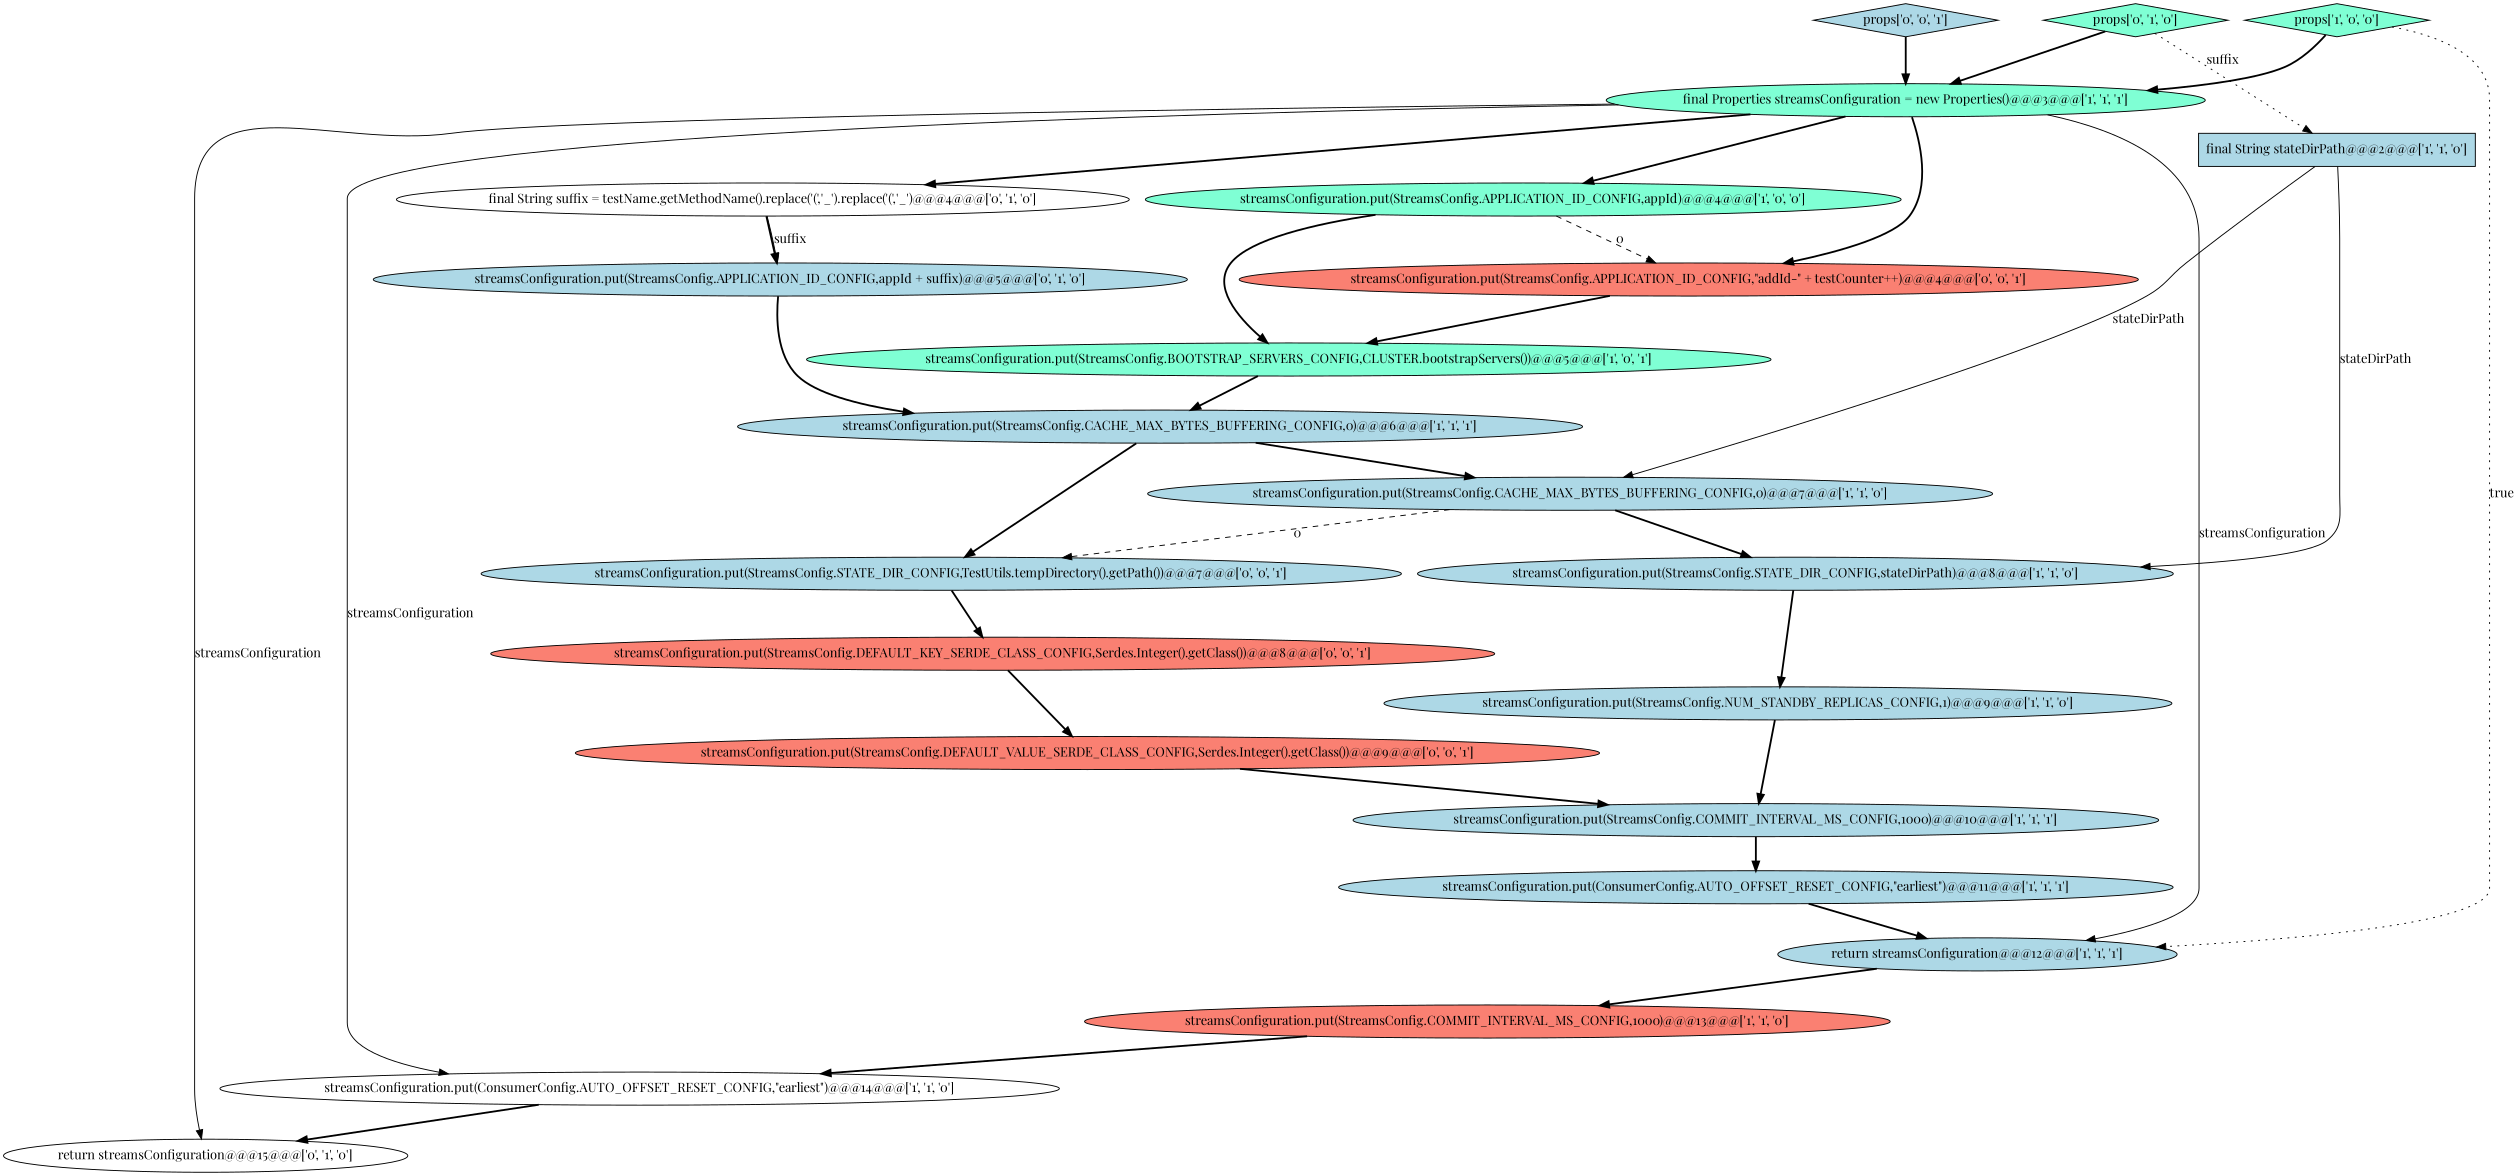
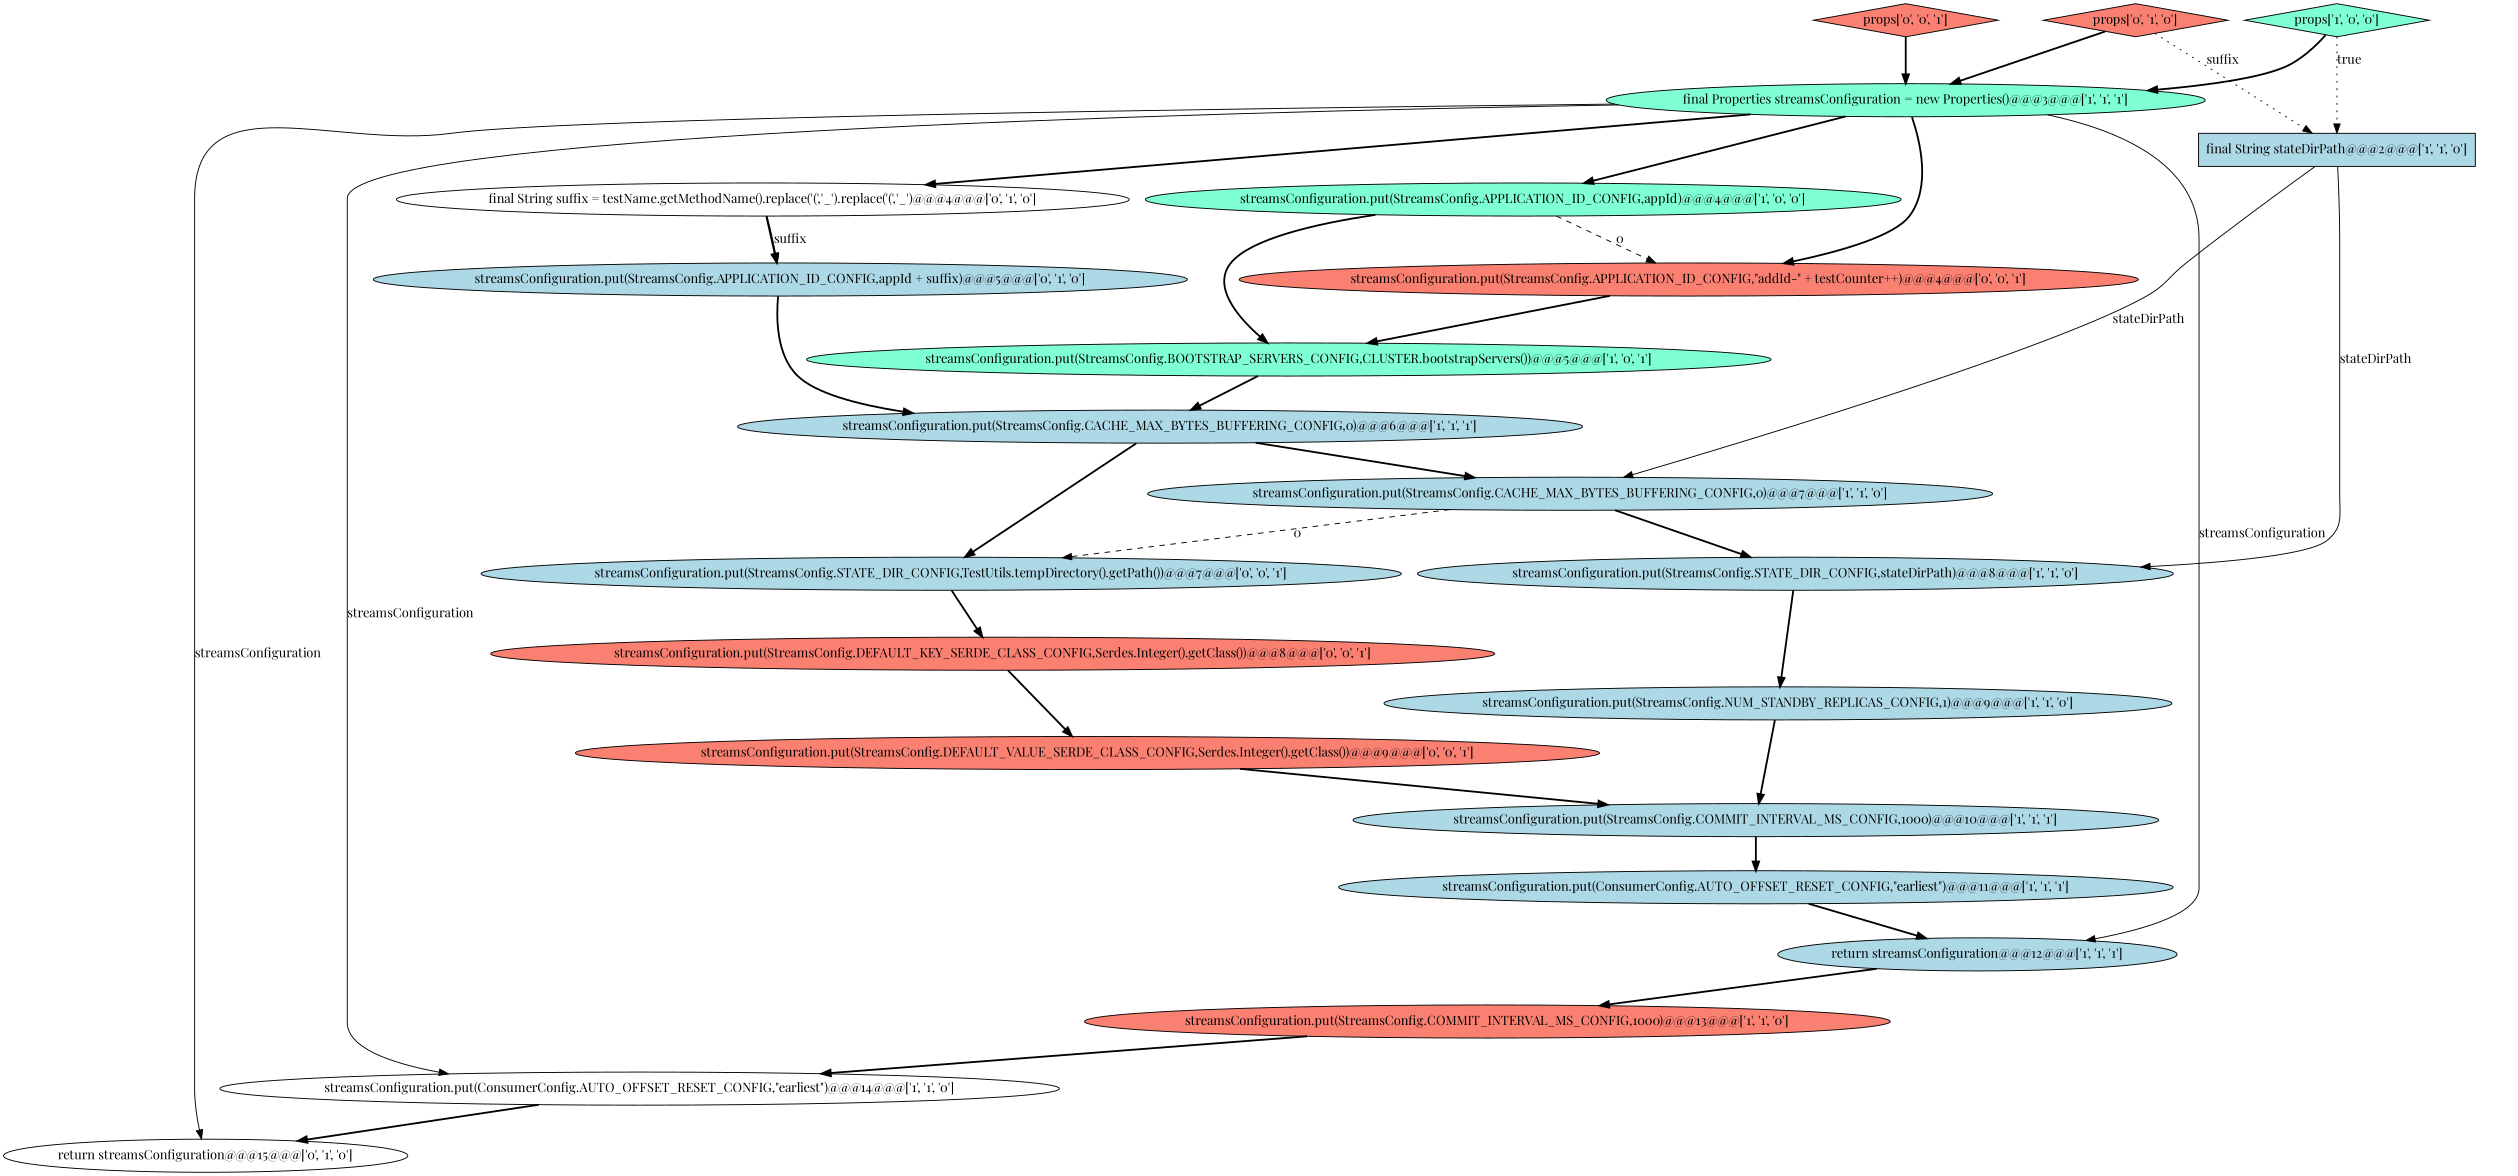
node "props['0', '0', '1']": fillcolor lightblue -> salmon
node "props['0', '1', '0']": fillcolor aquamarine -> salmon
edge "props['1', '0', '0']" -> "return streamsConfiguration@@@12@@@['1', '1', '1']": now "props['1', '0', '0']" -> "final String stateDirPath@@@2@@@['1', '1', '0']"
